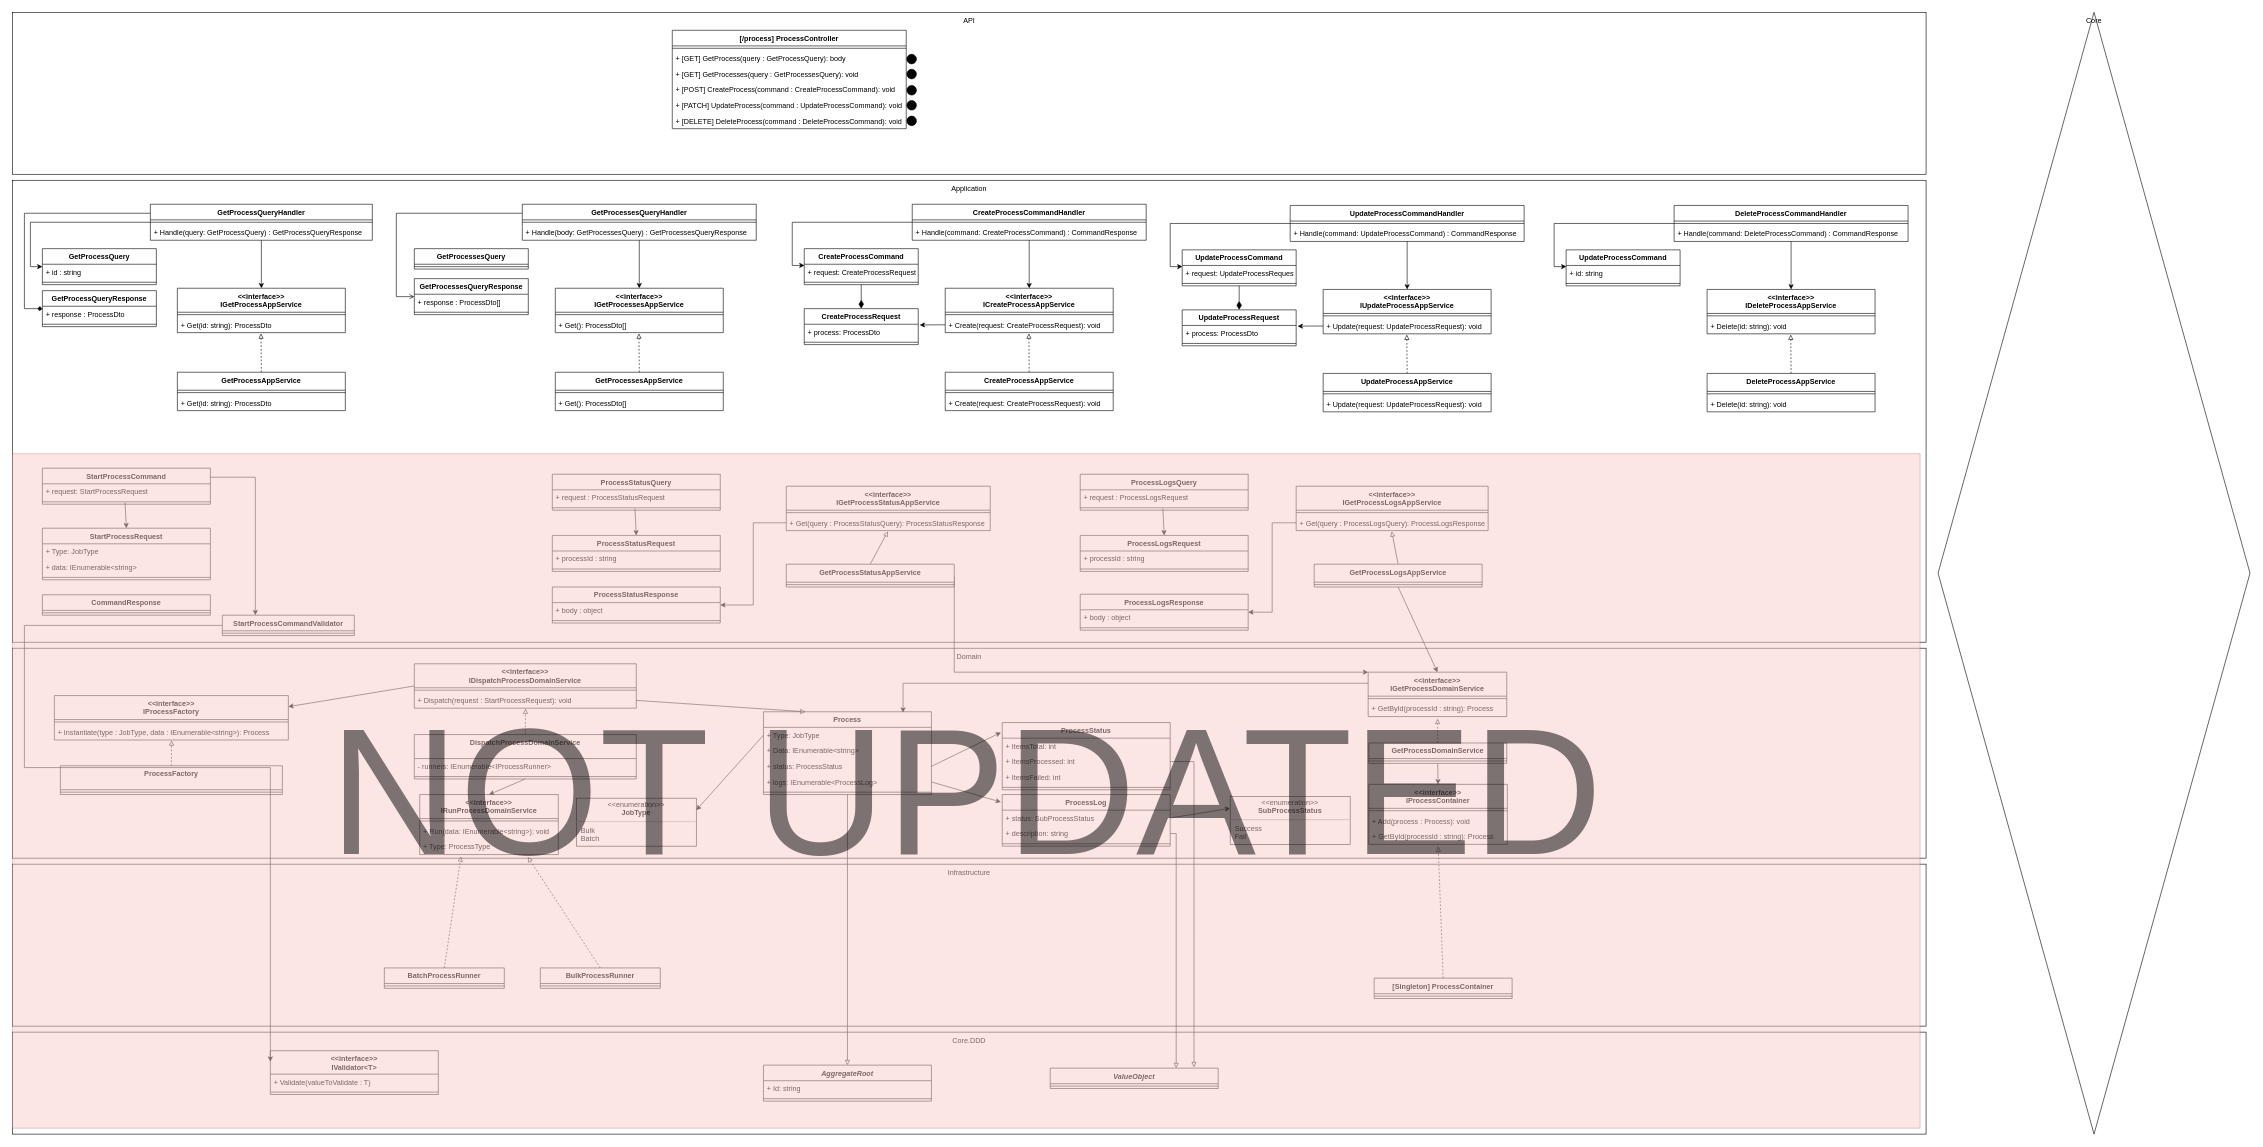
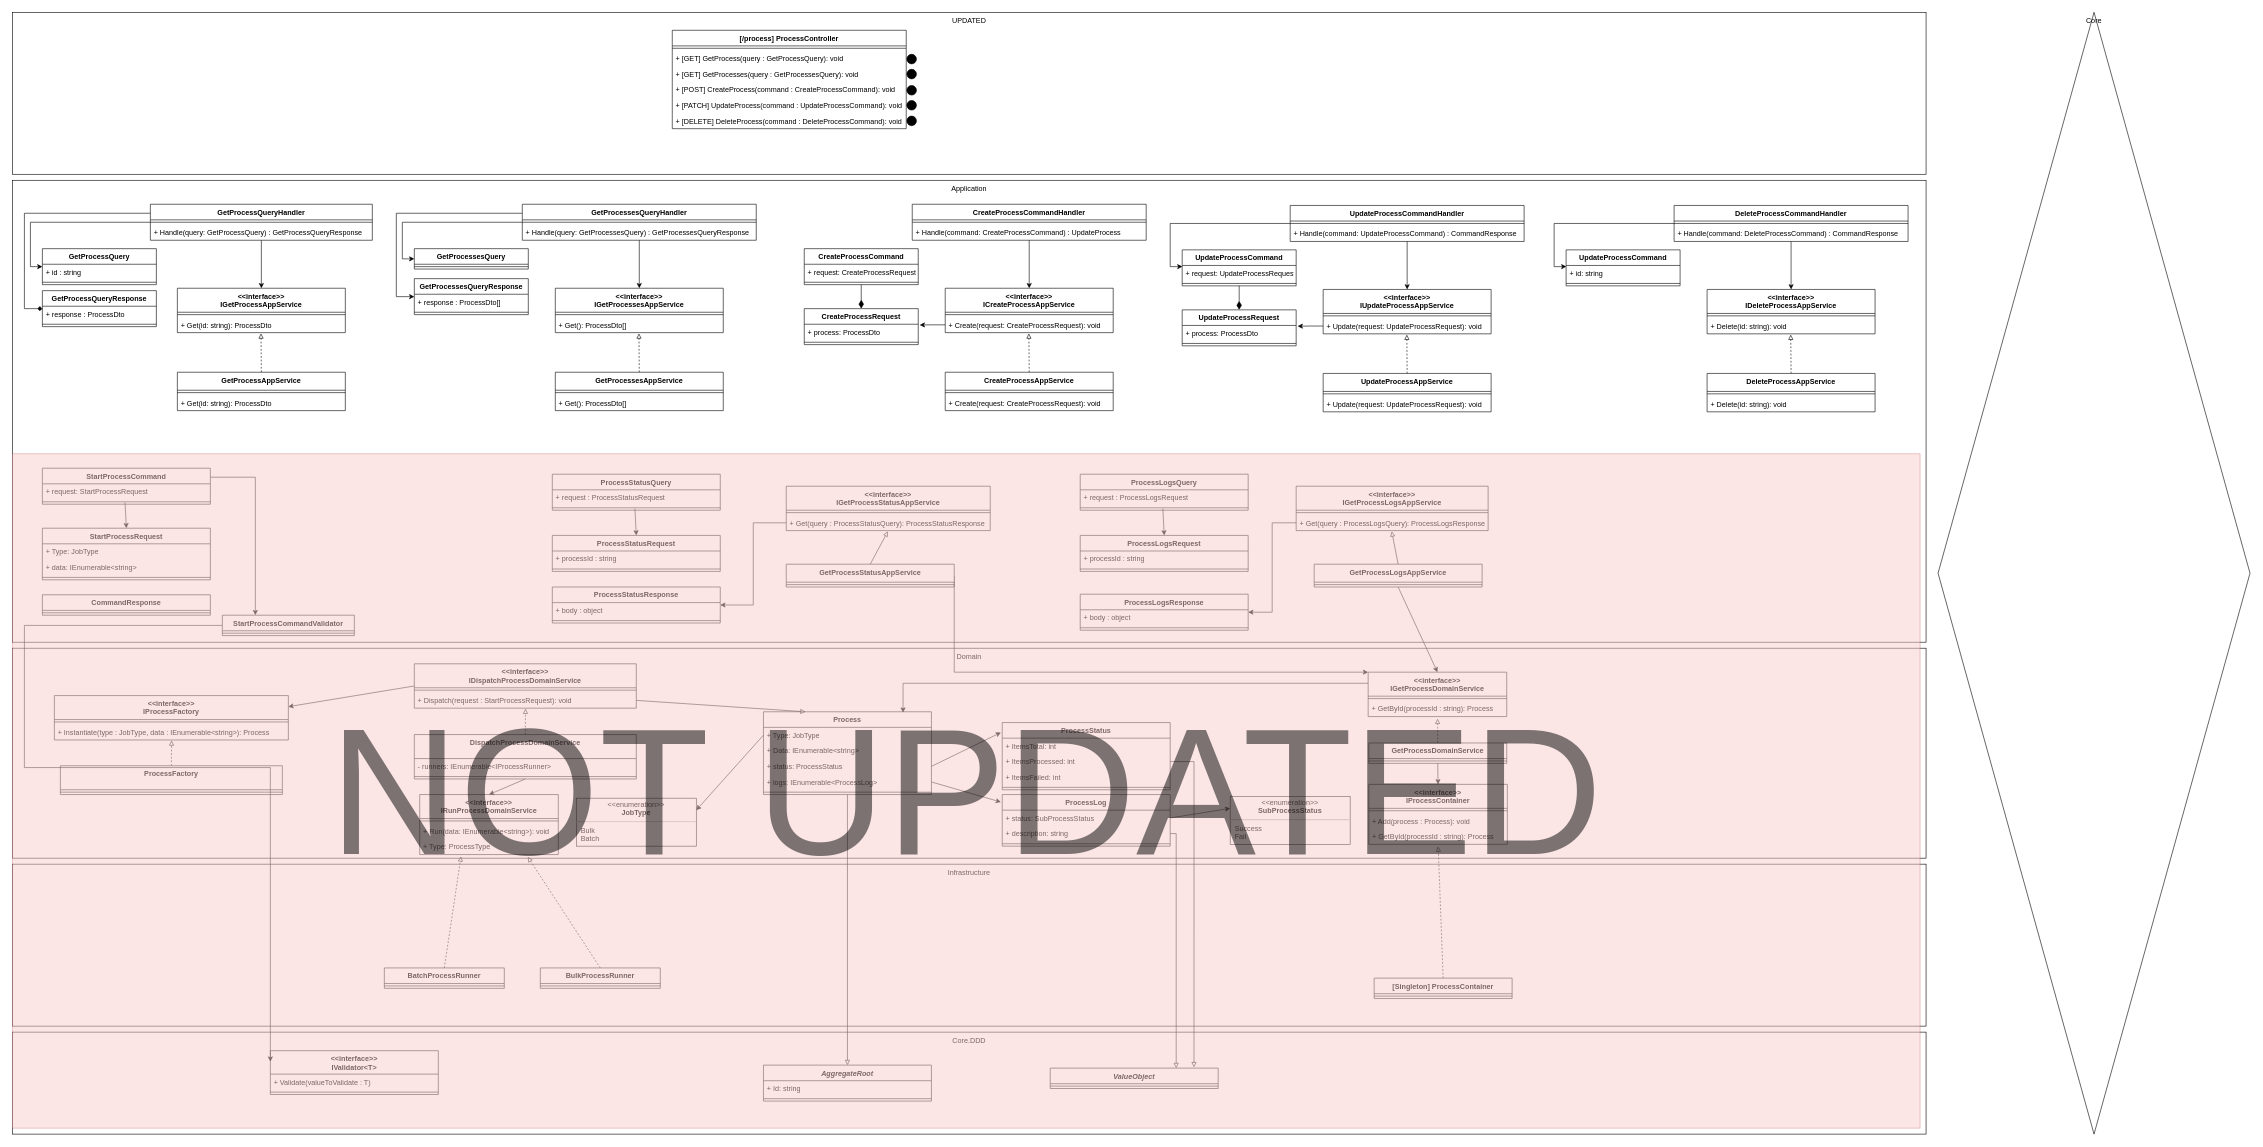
node "API": label "API" -> "UPDATED"
node "+ [GET] GetProcess(query : GetProcessQuery): body": label "+ [GET] GetProcess(query : GetProcessQuery): body" -> "+ [GET] GetProcess(query : GetProcessQuery): void"
node "+ Handle(body: GetProcessesQuery) : GetProcessesQueryResponse": label "+ Handle(body: GetProcessesQuery) : GetProcessesQueryResponse" -> "+ Handle(query: GetProcessesQuery) : GetProcessesQueryResponse"
node "+ Handle(command: CreateProcessCommand) : CommandResponse": label "+ Handle(command: CreateProcessCommand) : CommandResponse" -> "+ Handle(command: CreateProcessCommand) : UpdateProcess"
edge "GetProcessesQueryHandler" -> "GetProcessesQuery": added
edge "CreateProcessCommandHandler" -> "+ request: CreateProcessRequest": removed
edge "GetProcessesQueryHandler" -> "GetProcessesQueryResponse": arrowhead open -> classic
